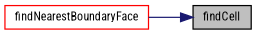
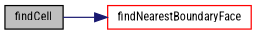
edge "findNearestBoundaryFace" -> "findCell": reversed
